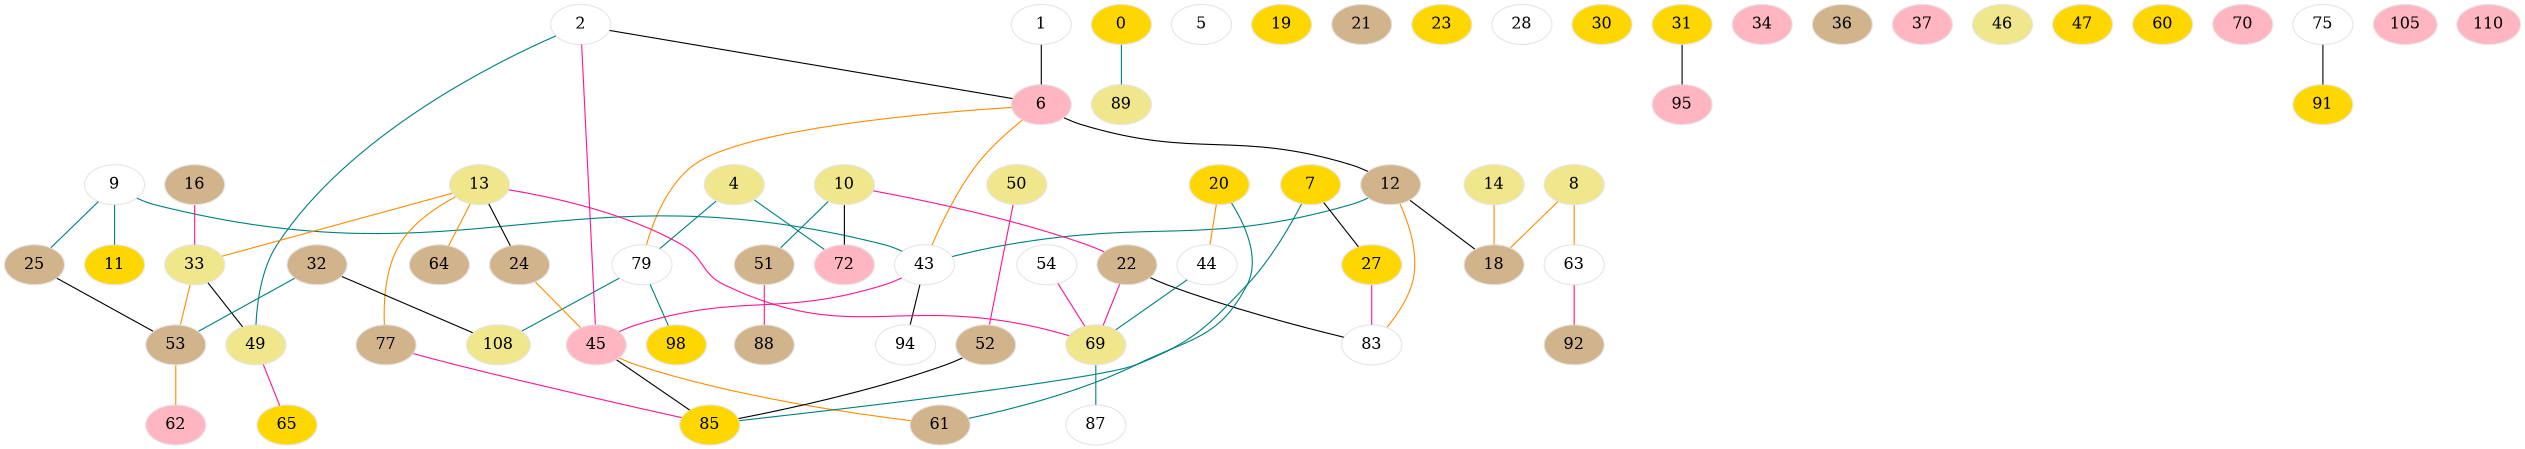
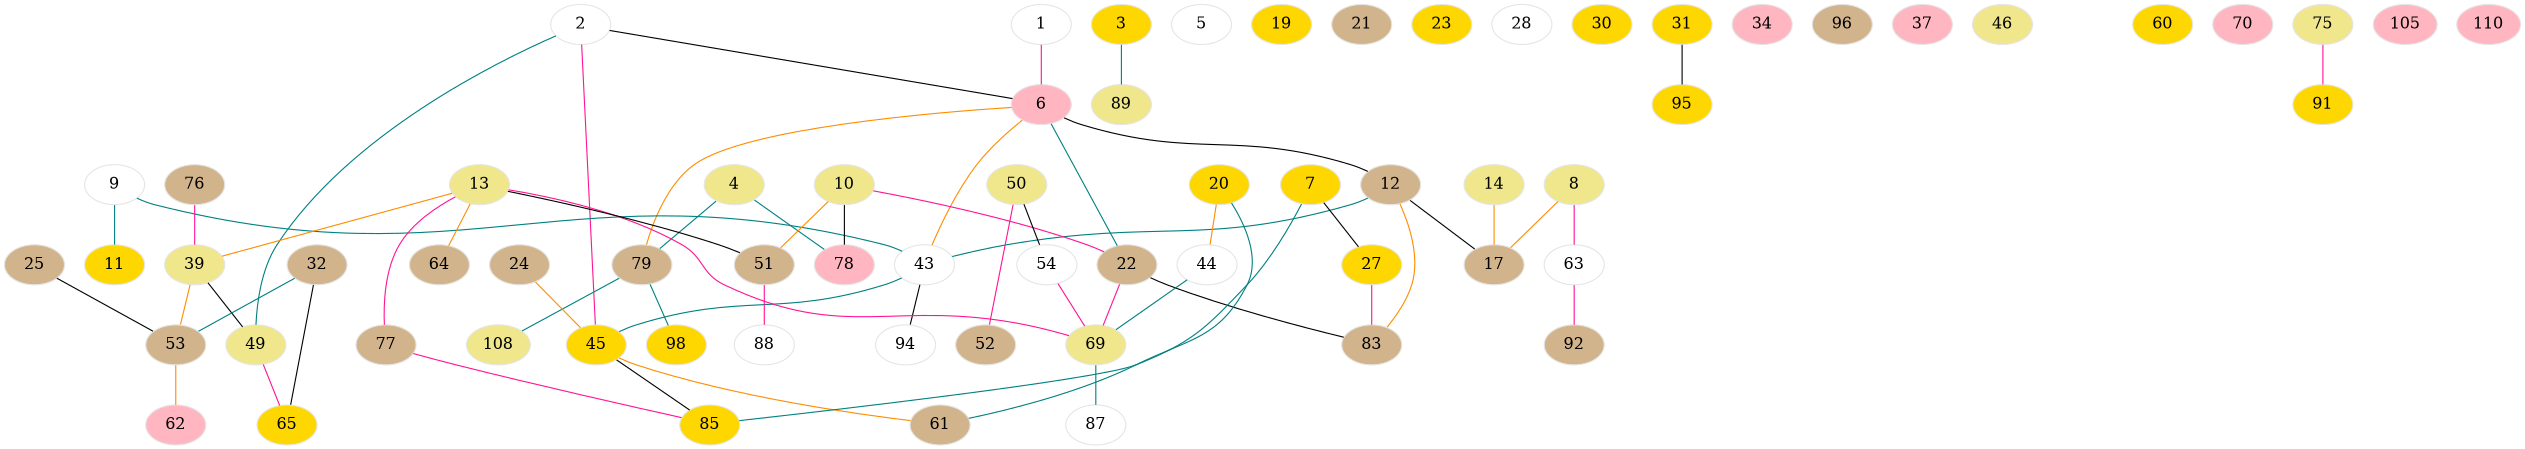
node "0": label "0" -> "3"
node "36": label "36" -> "96"
node "47": removed
node "75": fillcolor white -> khaki
edge "1" -- "6": color black -> deeppink
edge "75" -- "91": color black -> deeppink
node "95": fillcolor lightpink -> gold
node "16": label "16" -> "76"
edge "6" -- "22": added
edge "50" -- "54": added
edge "13" -- "24": now "13" -- "51"
edge "10" -- "51": color teal -> darkorange
edge "9" -- "25": removed
edge "8" -- "63": color darkorange -> deeppink
edge "13" -- "77": color darkorange -> deeppink
node "33": label "33" -> "39"
node "79": fillcolor white -> tan
node "72": label "72" -> "78"
node "18": label "18" -> "17"
edge "32" -- "108": now "32" -- "65"
edge "43" -- "45": color deeppink -> teal
node "45": fillcolor lightpink -> gold
node "88": fillcolor tan -> white
node "83": fillcolor white -> tan
edge "52" -- "85": removed
